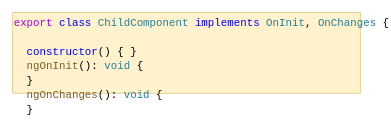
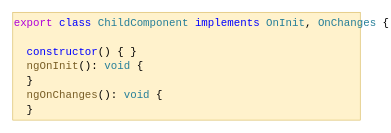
node "export class ChildComponent implements OnInit, OnChanges { constructor() { } ngOnInit(): void { } ngOnChanges(): void { }": size 348x81 -> 348x108
